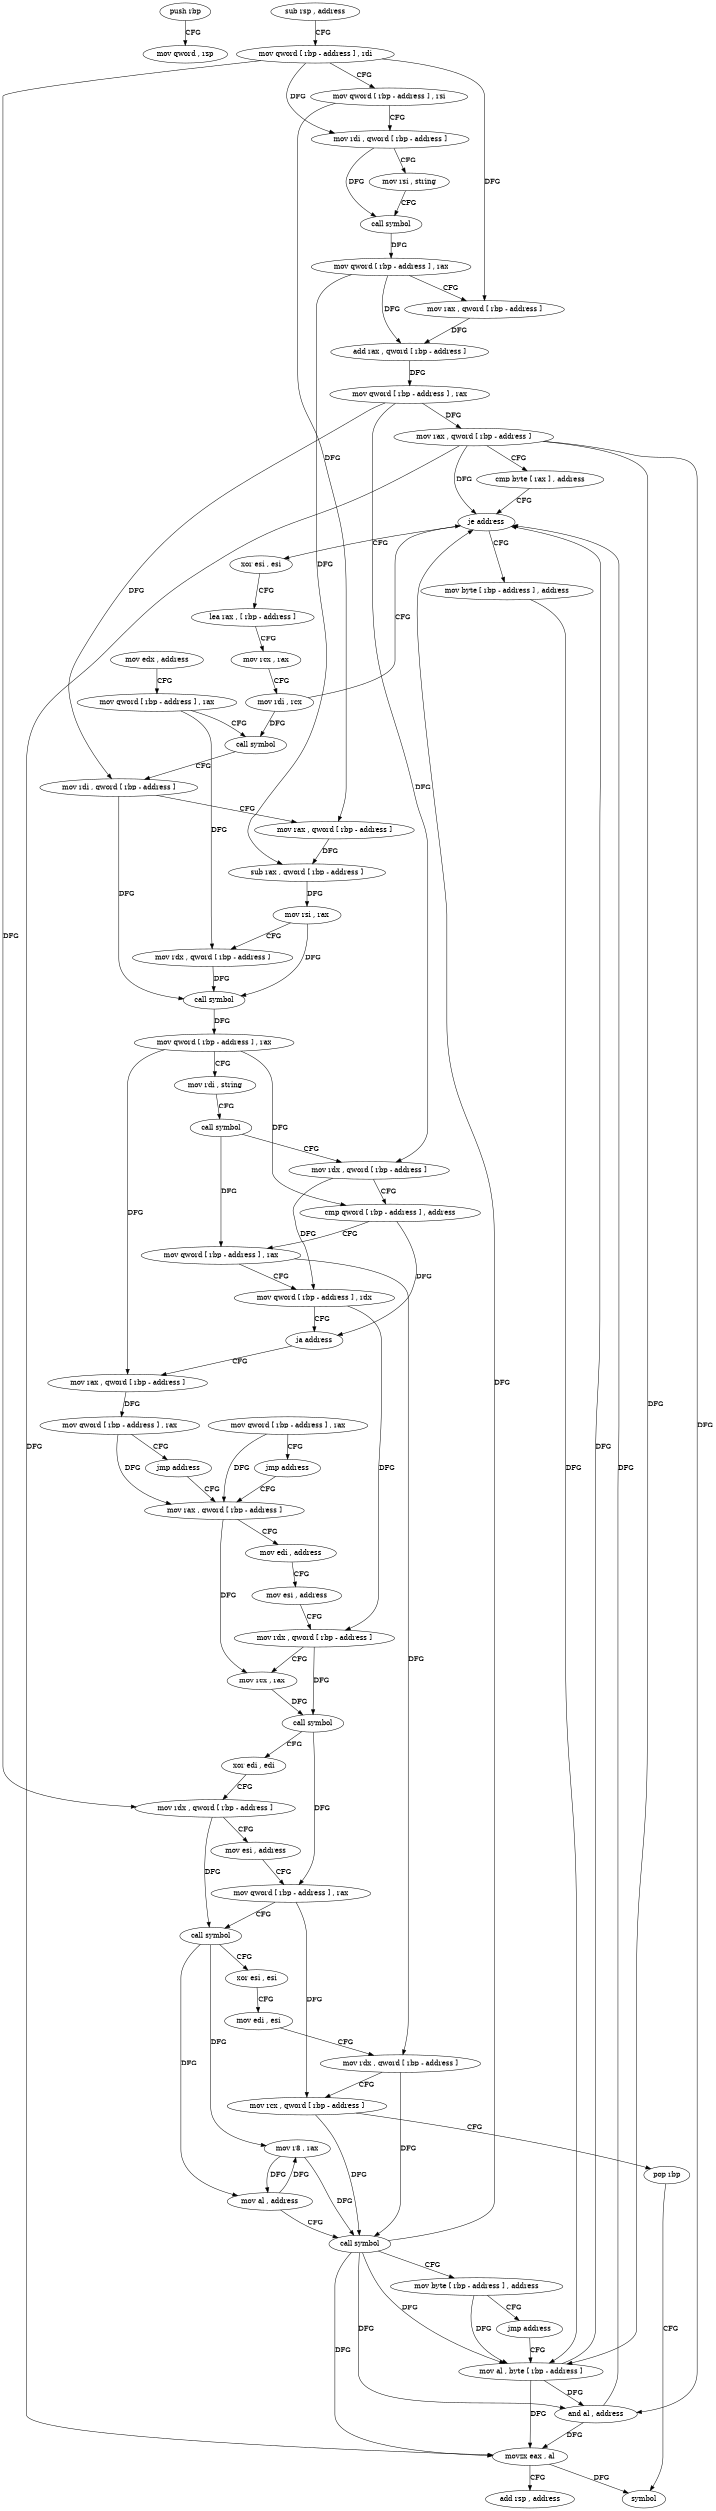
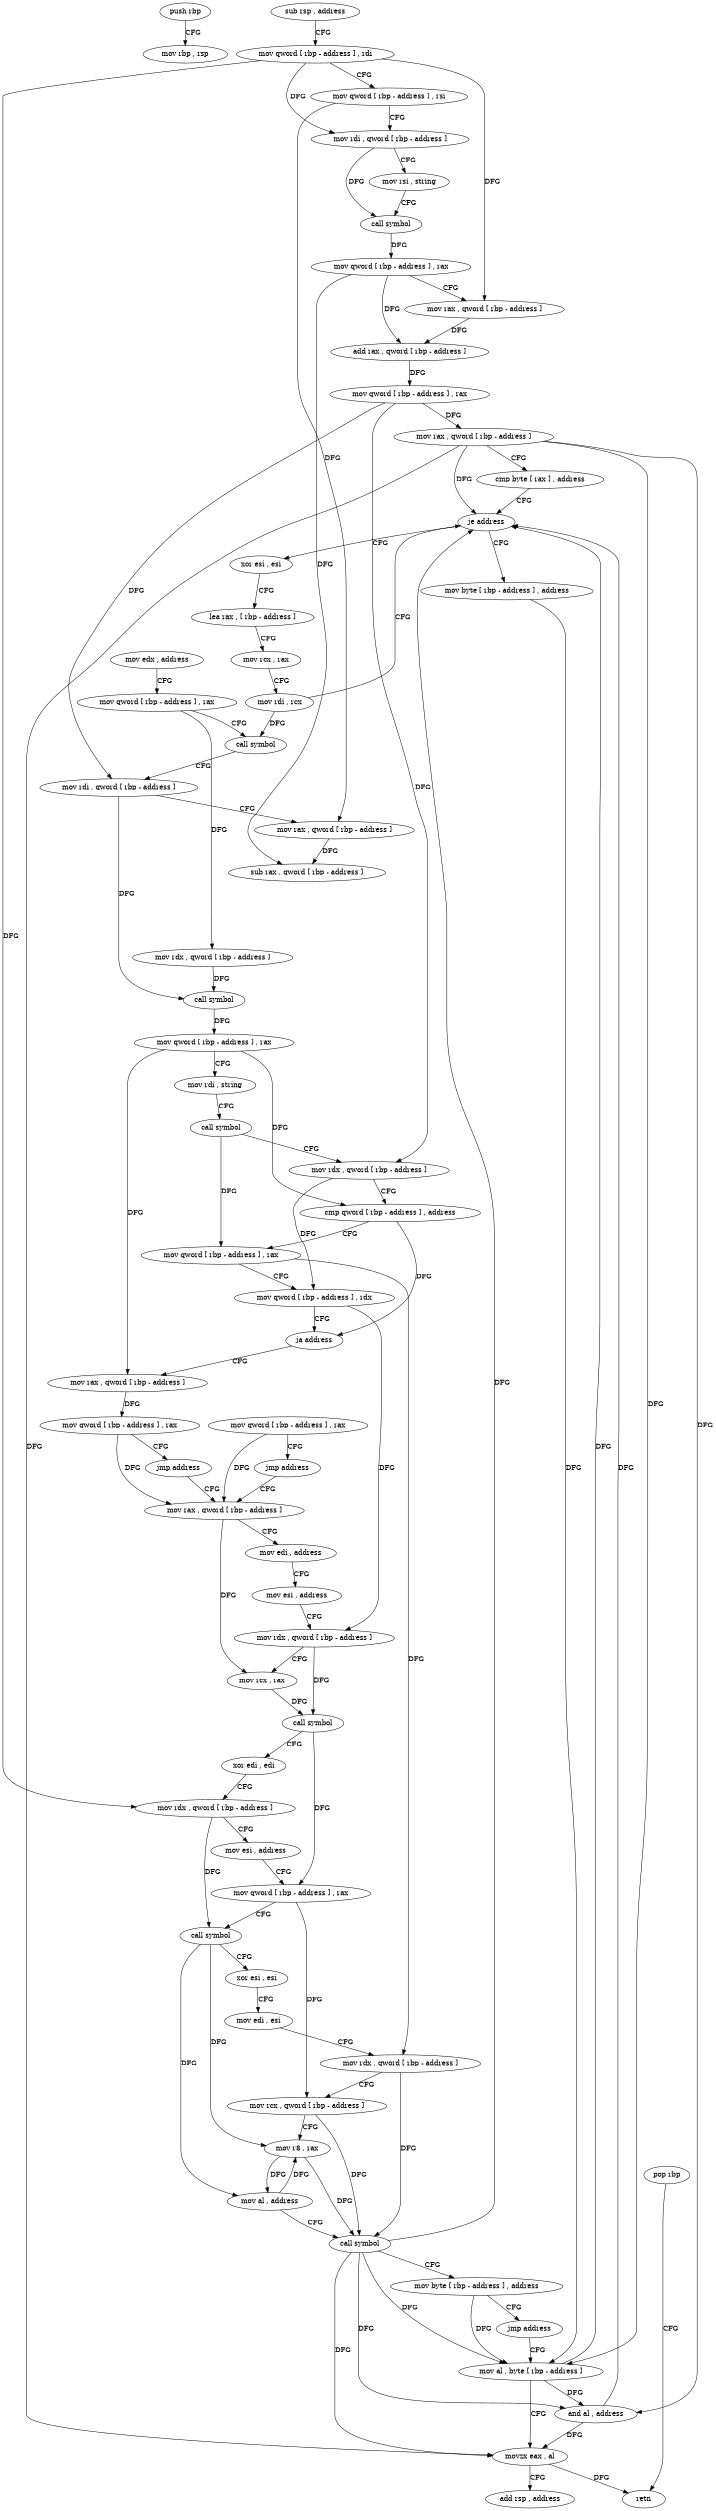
node "mov qword , rsp": label "mov qword , rsp" -> "mov rbp , rsp"
node "mov rsi , rax": removed
edge "mov rcx , qword [ rbp - address ]" -> "pop rbp": now "mov rcx , qword [ rbp - address ]" -> "mov r8 , rax"
edge "mov al , byte [ rbp - address ]" -> "movzx eax , al": label "DFG" -> "CFG"
node "symbol": label "symbol" -> "retn"
